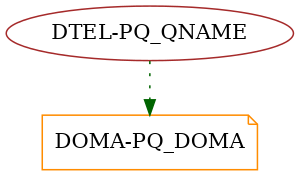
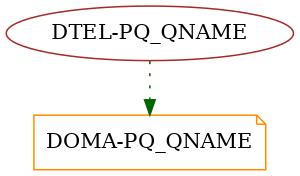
node "DOMA-PQ_DOMA": label "DOMA-PQ_DOMA" -> "DOMA-PQ_QNAME"
